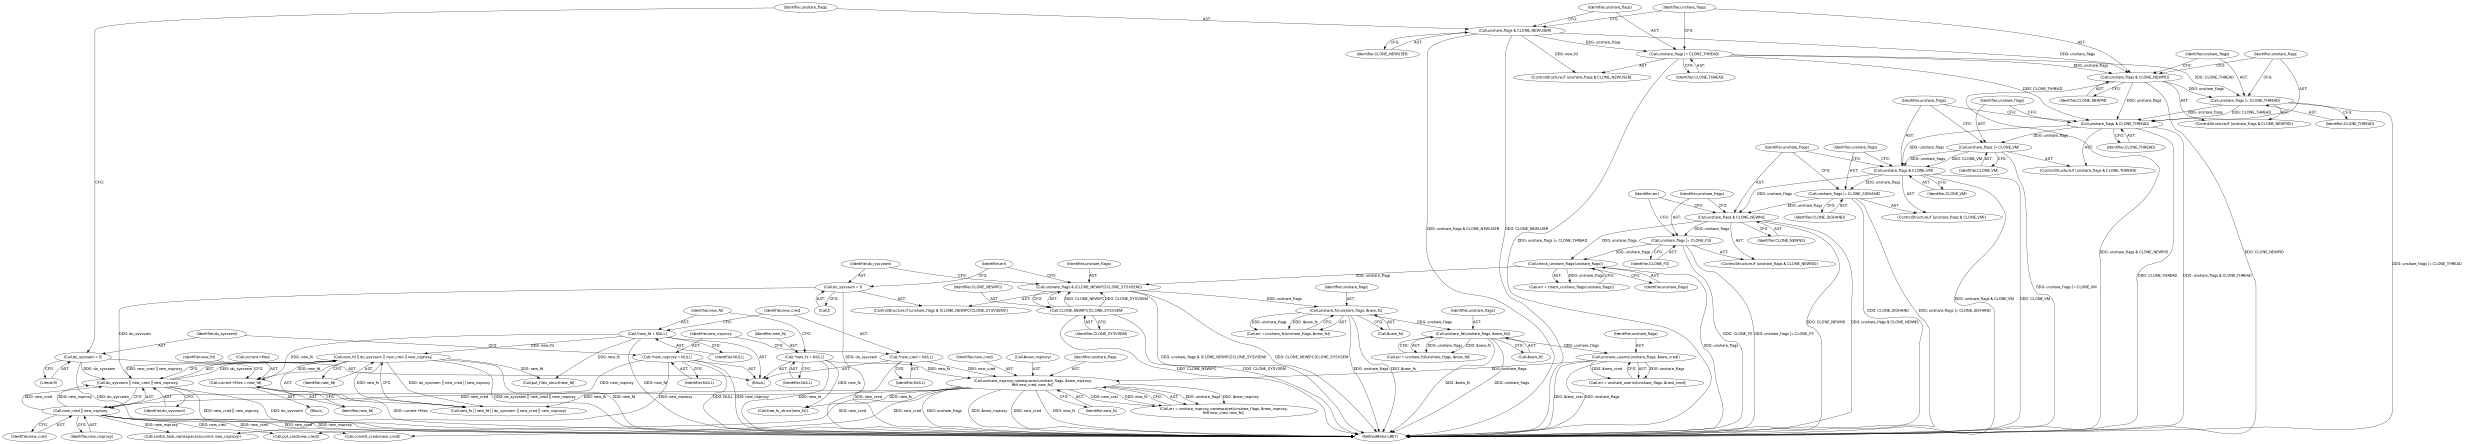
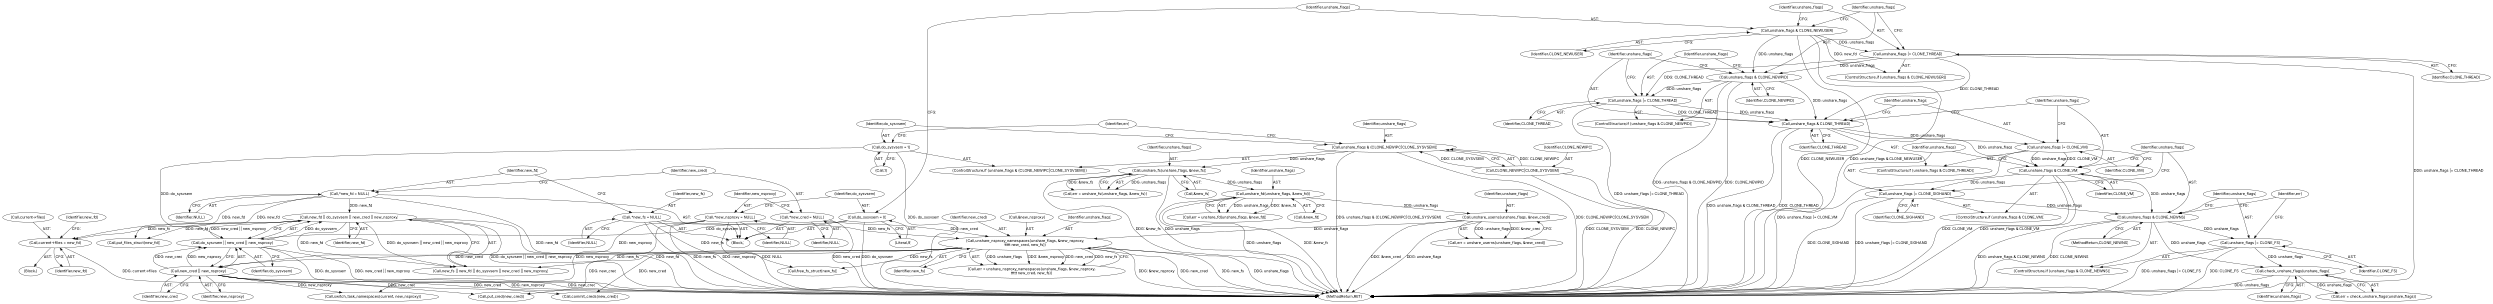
node "(Identifier,CLONE_NEWNS)": label "(Identifier,CLONE_NEWNS)" -> "(MethodReturn,CLONE_NEWNS)"
edge "(Call,check_unshare_flags(unshare_flags))" -> "(Call,unshare_flags & (CLONE_NEWIPC|CLONE_SYSVSEM))": removed, label "DDG: unshare_flags"
node "(Identifier,CLONE_SYSVSEM)": removed
